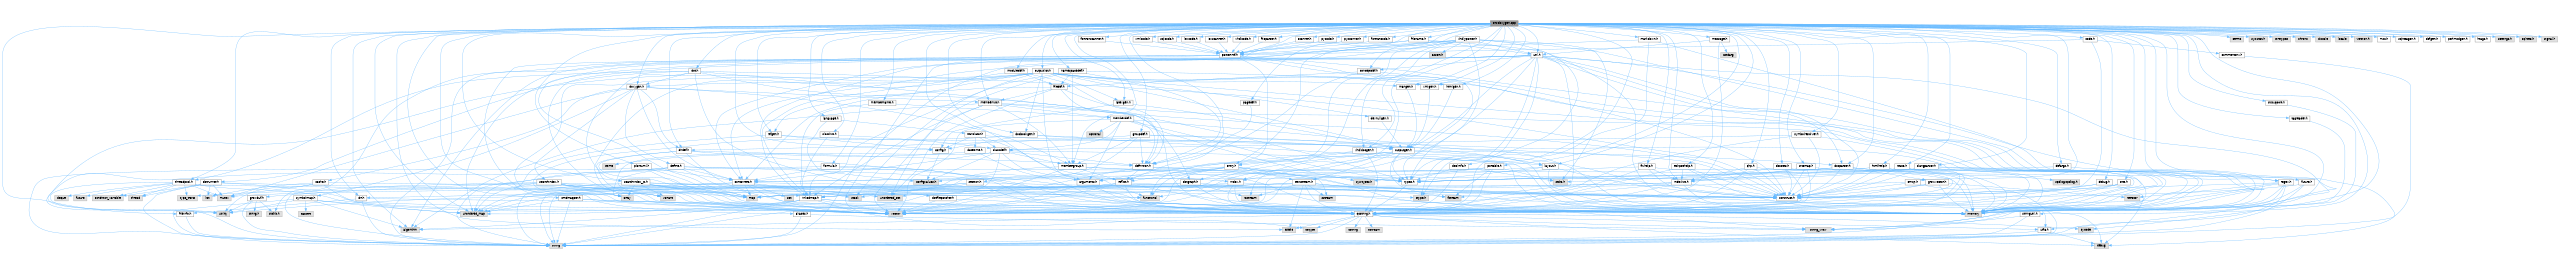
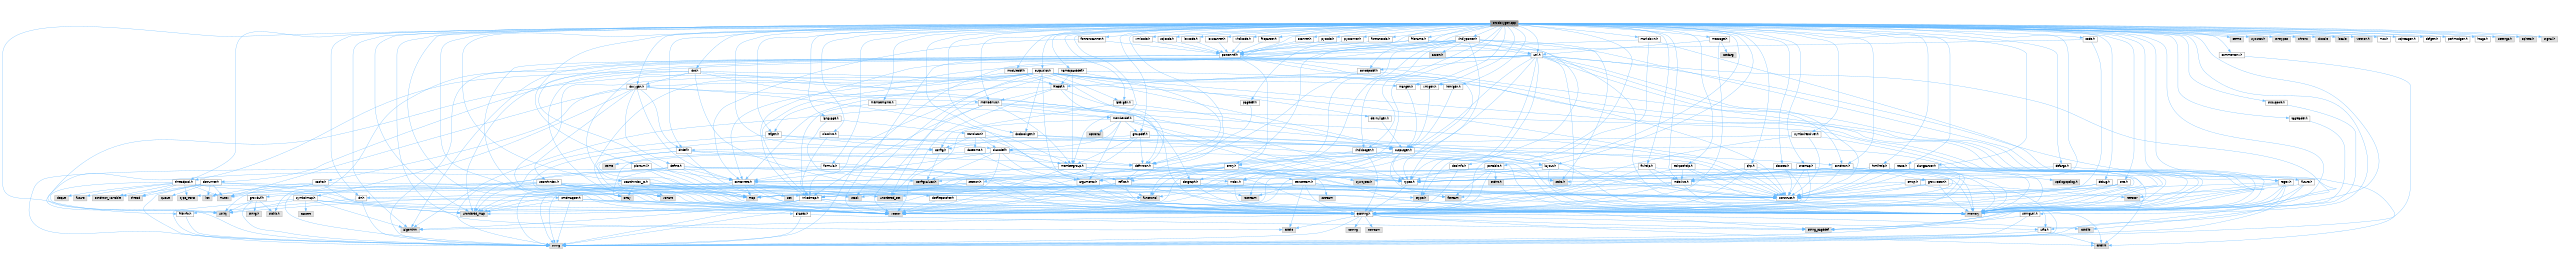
edge "src/doxygen.cpp" -> "vhdljjparser.h": added
edge "code.h" -> "commentcnv.h": now "src/doxygen.cpp" -> "commentcnv.h"
edge "parserintf.h" -> "containers.h": now "fortranscanner.h" -> "containers.h"
edge "memberdef.h" -> "definition.h": now "memberdef.h" -> "groupdef.h"
node "docparser.h": label "docparser.h" -> "condition.h"
node "stdint.h": added
edge "textstream.h" -> "sstream": removed
node "queue": added
edge "index.h" -> "qcstring.h": removed
node "cctype": removed
node "string_view": label "string_view" -> "string_pagedef"
node "pycode": label "pycode" -> "cstdlib"
node "debug": label "debug" -> "cstdint"
